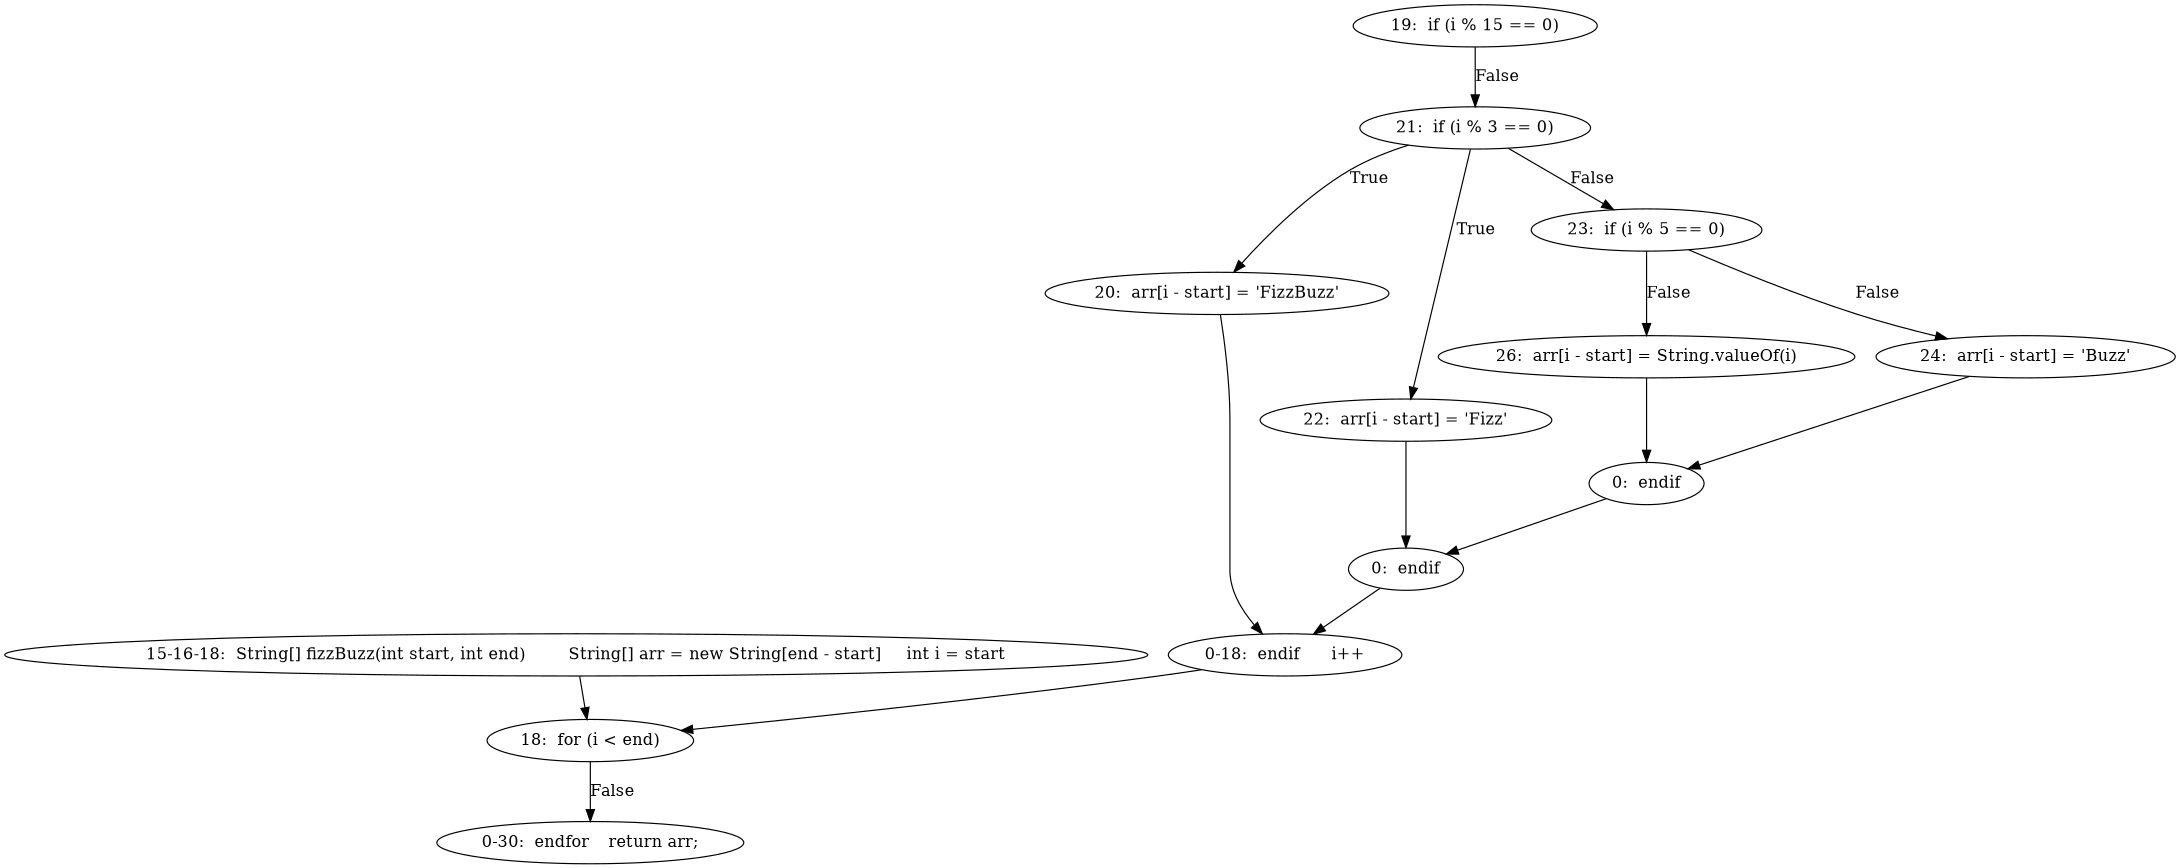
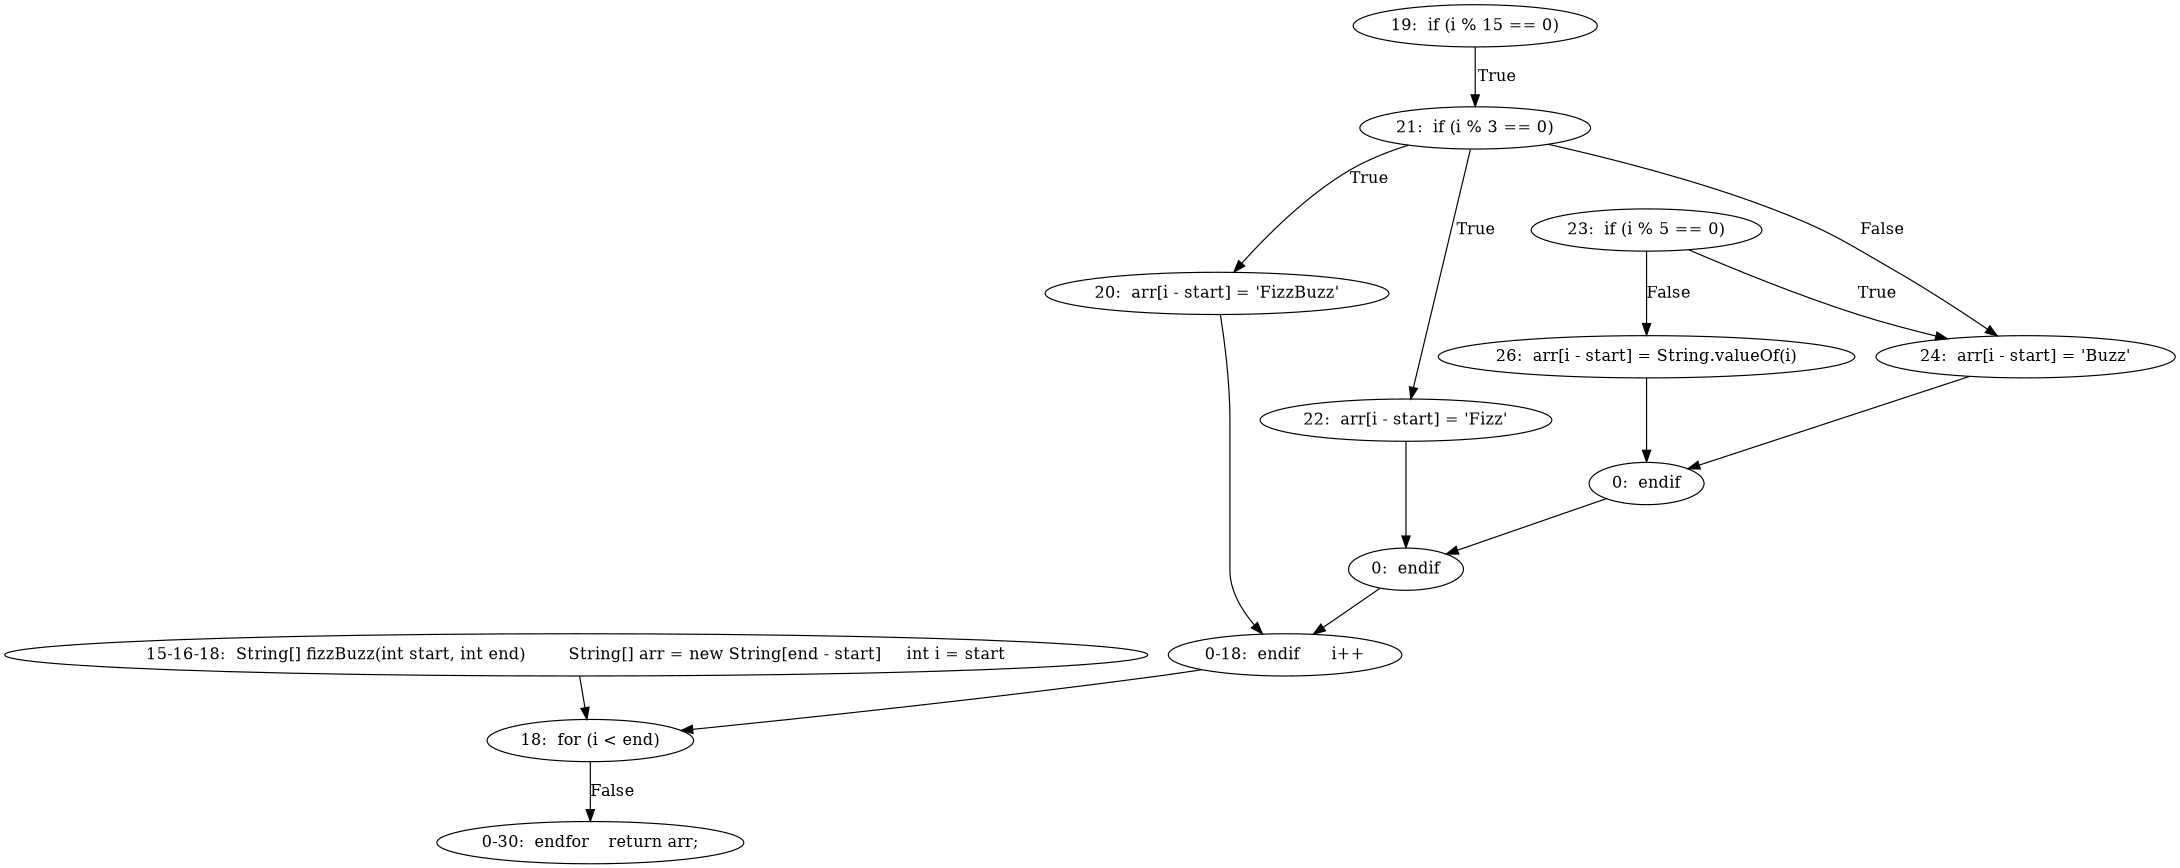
edge "19:  if (i % 15 == 0)" -> "21:  if (i % 3 == 0)": label "False" -> "True"
edge "21:  if (i % 3 == 0)" -> "23:  if (i % 5 == 0)": now "21:  if (i % 3 == 0)" -> "24:  arr[i - start] = 'Buzz'"
edge "23:  if (i % 5 == 0)" -> "24:  arr[i - start] = 'Buzz'": label "False" -> "True"
